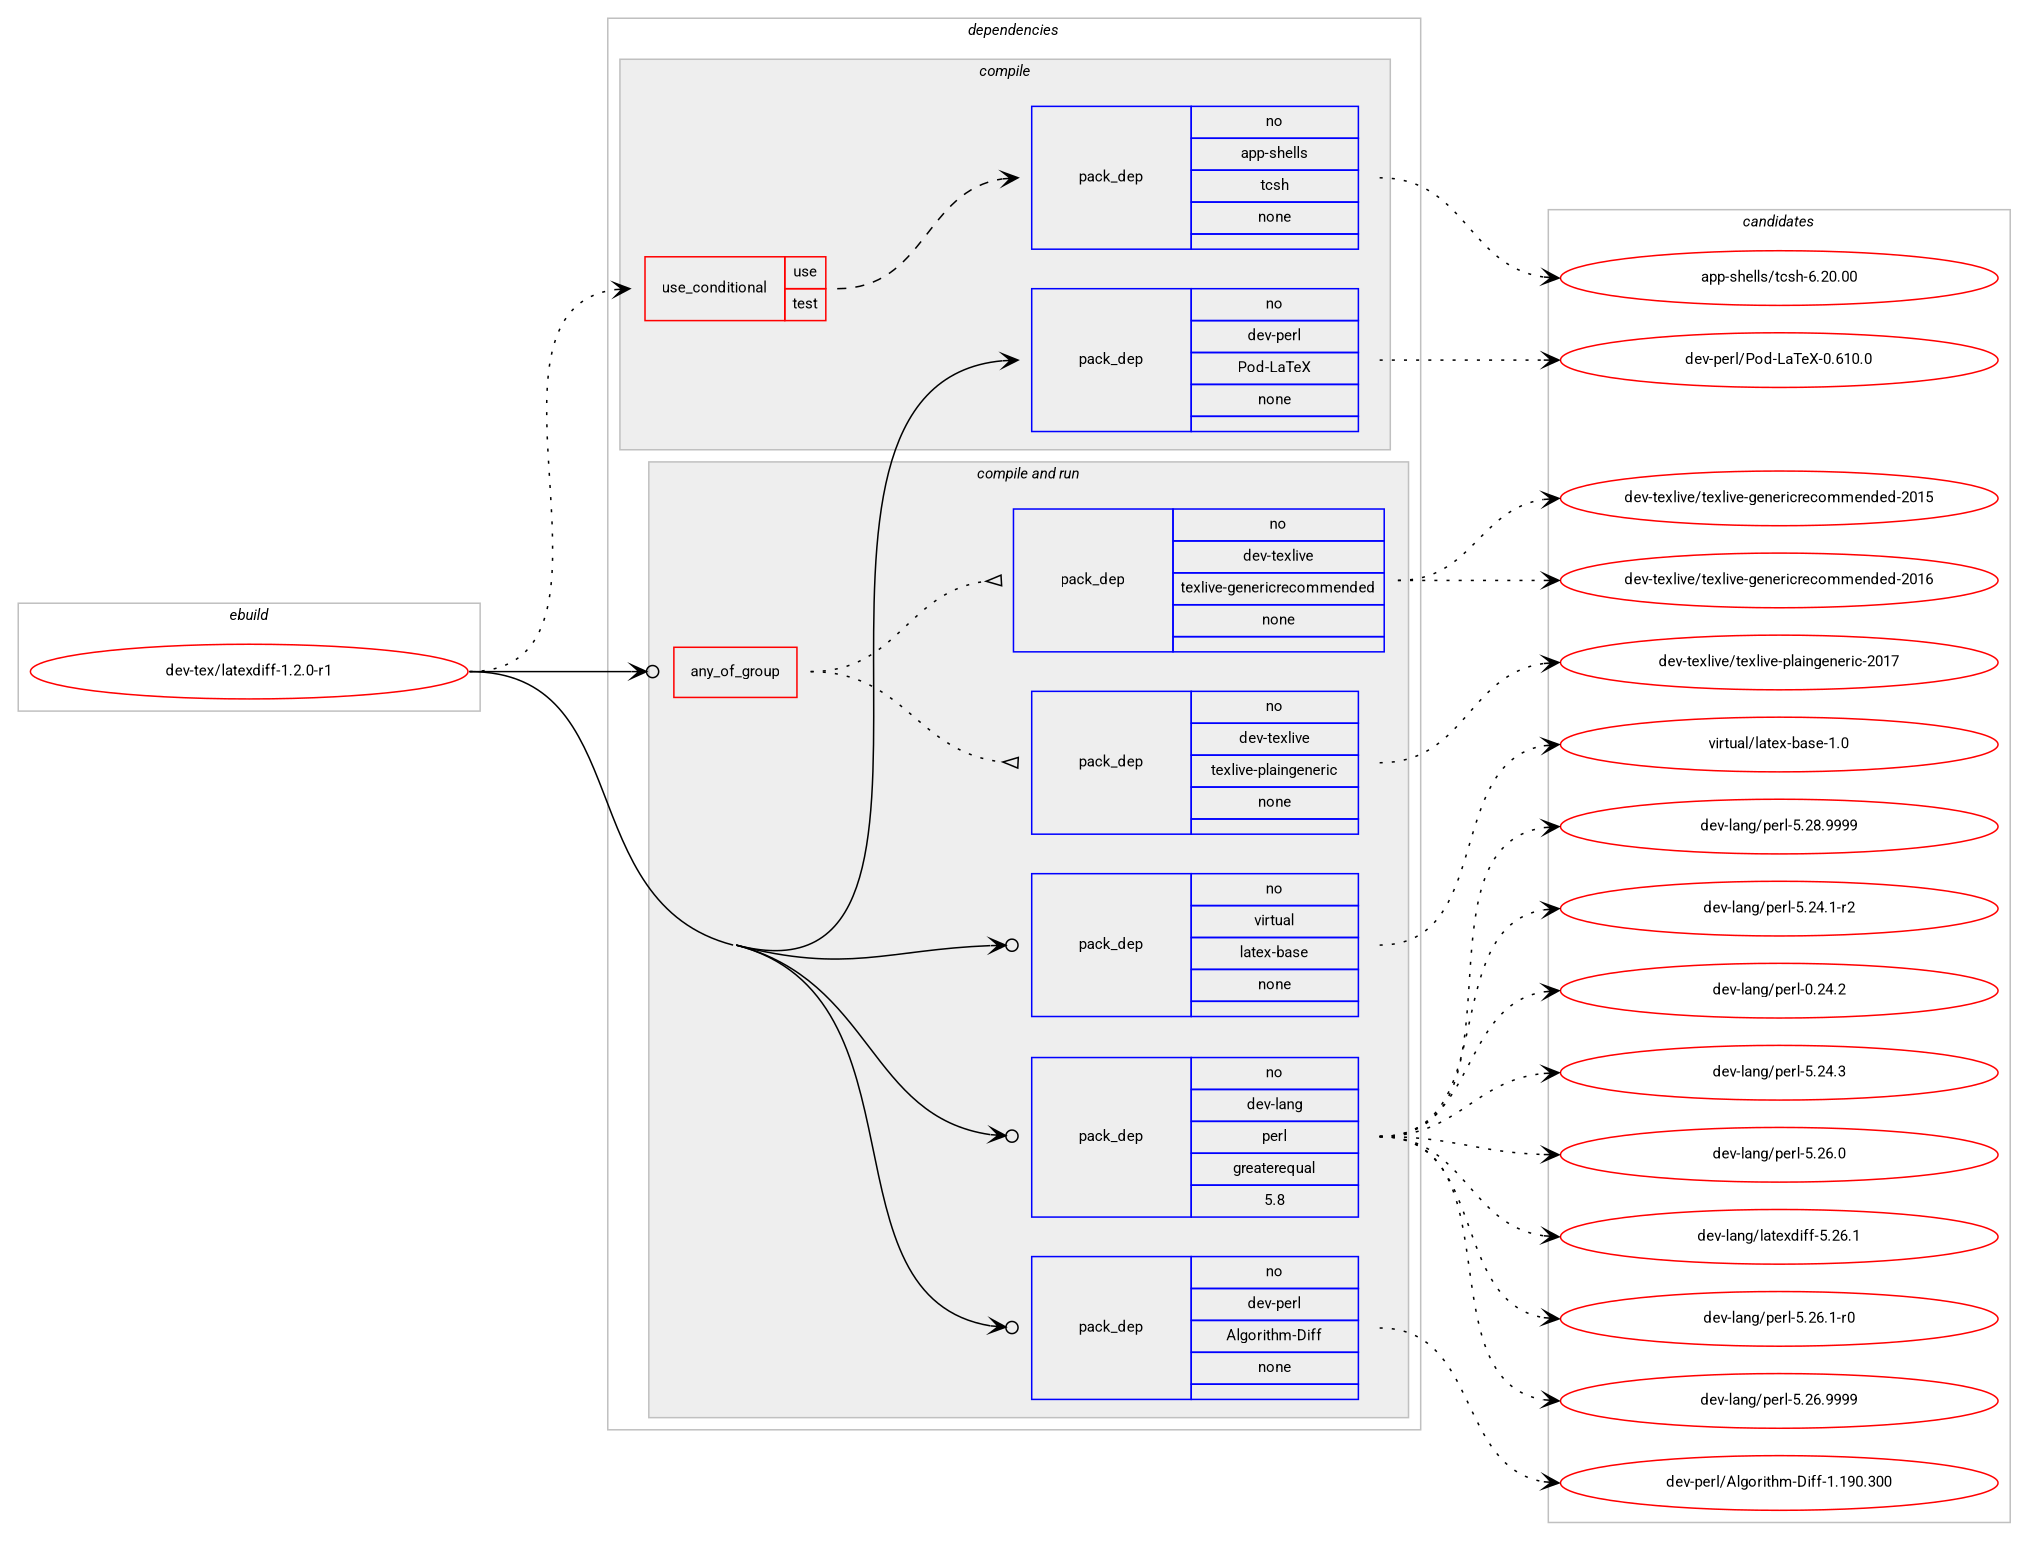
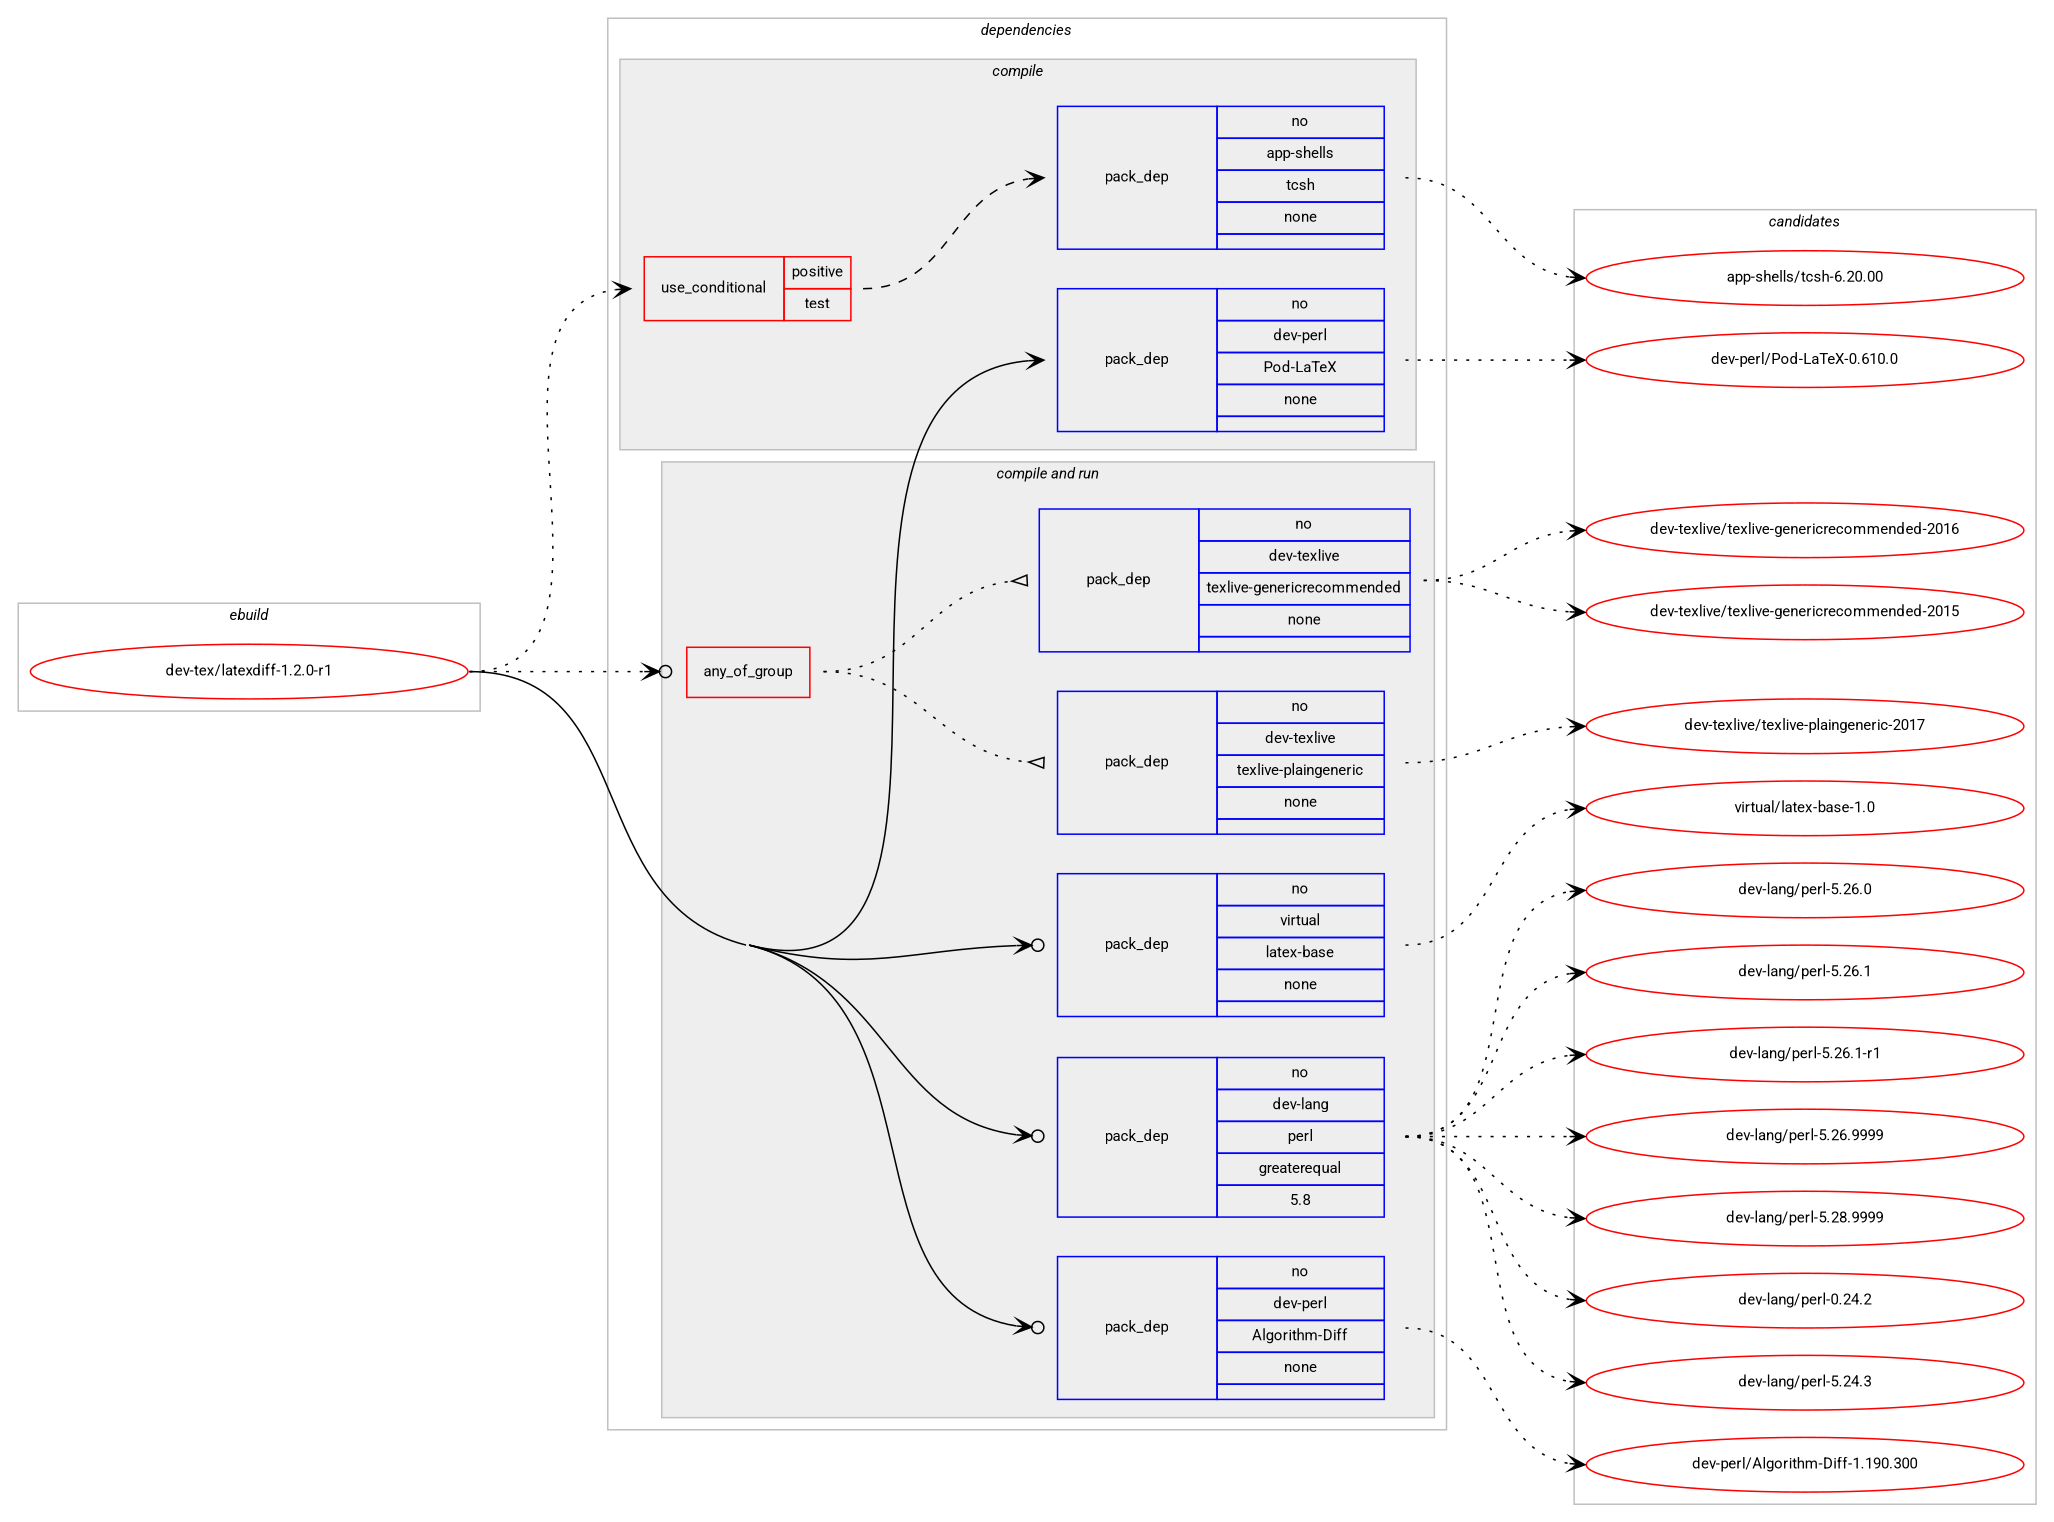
node "use_conditional": text "use" -> "positive"
edge "dev-tex/latexdiff-1.2.0-r1" -> "any_of_group": style solid -> dotted
node "dev-lang/perl-5.24.1-r2": removed
node "dev-lang/latexdiff-5.26.1": label "dev-lang/latexdiff-5.26.1" -> "dev-lang/perl-5.26.1"
node "dev-lang/perl-5.26.1-r0": label "dev-lang/perl-5.26.1-r0" -> "dev-lang/perl-5.26.1-r1"
